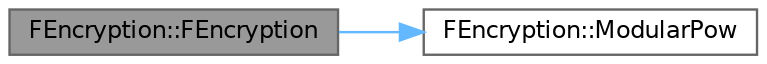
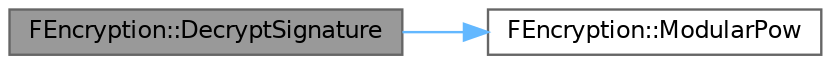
node "FEncryption::FEncryption": label "FEncryption::FEncryption" -> "FEncryption::DecryptSignature"
